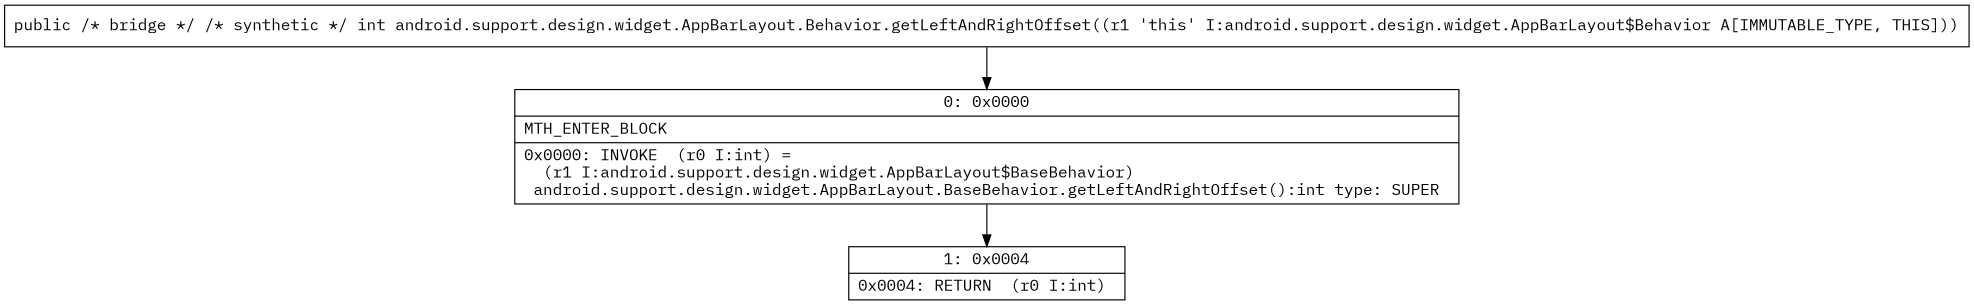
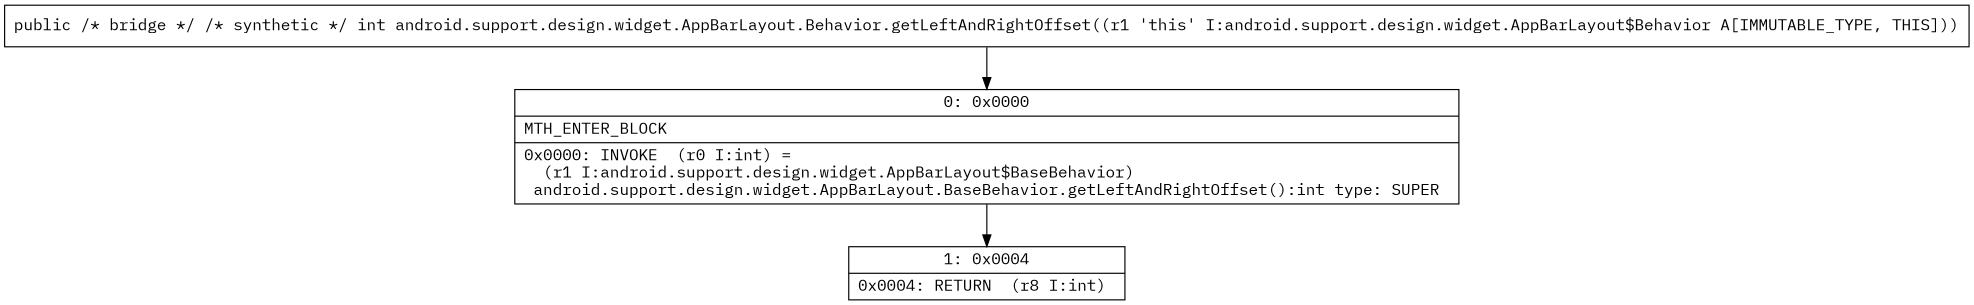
node "1: 0x0004": text "0x0004: RETURN  (r0 I:int)" -> "0x0004: RETURN  (r8 I:int)"
